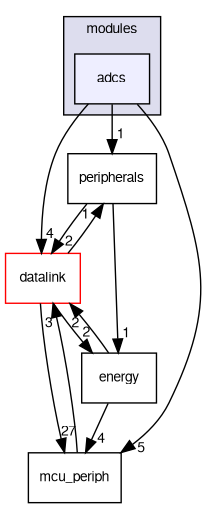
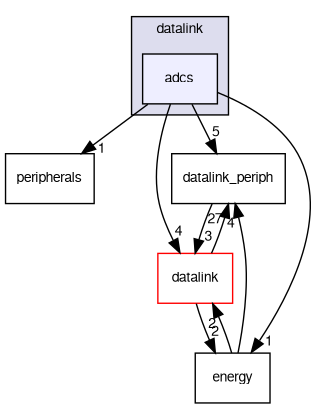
cluster "modules": label "modules" -> "datalink"
edge "peripherals" -> "datalink": removed
edge "datalink" -> "peripherals": removed
edge "peripherals" -> "energy": now "adcs" -> "energy"
node "mcu_periph": label "mcu_periph" -> "datalink_periph"
